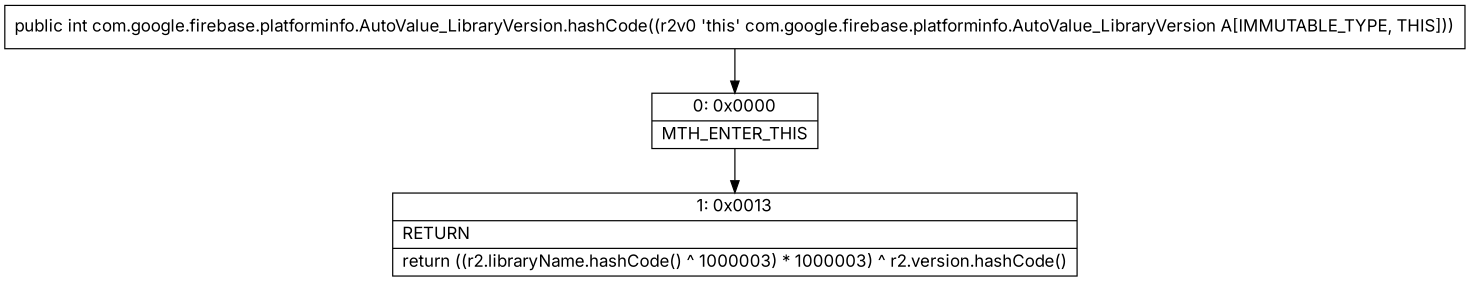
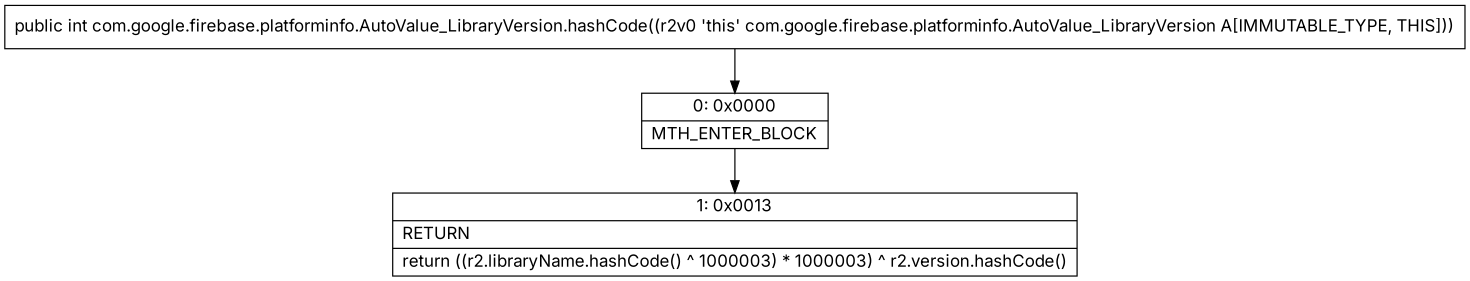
node "0: 0x0000": text "MTH_ENTER_THIS" -> "MTH_ENTER_BLOCK"
